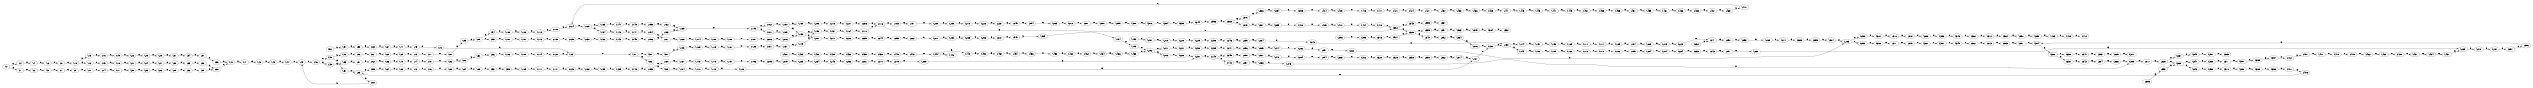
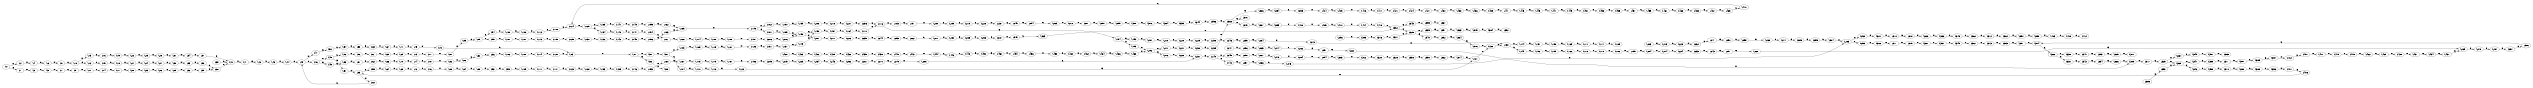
edge "S378" -> "S386": now "S368" -> "S386"
edge "S190" -> "S198": now "S189" -> "S198"
edge "S184" -> "S192": added, label "G"
edge "S223" -> "S241": now "S223" -> "S232"
node "S194": removed
edge "S239" -> "S247": now "S239" -> "S368"
edge "S444" -> "S448": now "S446" -> "S448"
node "S47": added
edge "S37" -> "S39": now "S37" -> "S40"
edge "S98" -> "S104": now "S97" -> "S104"
